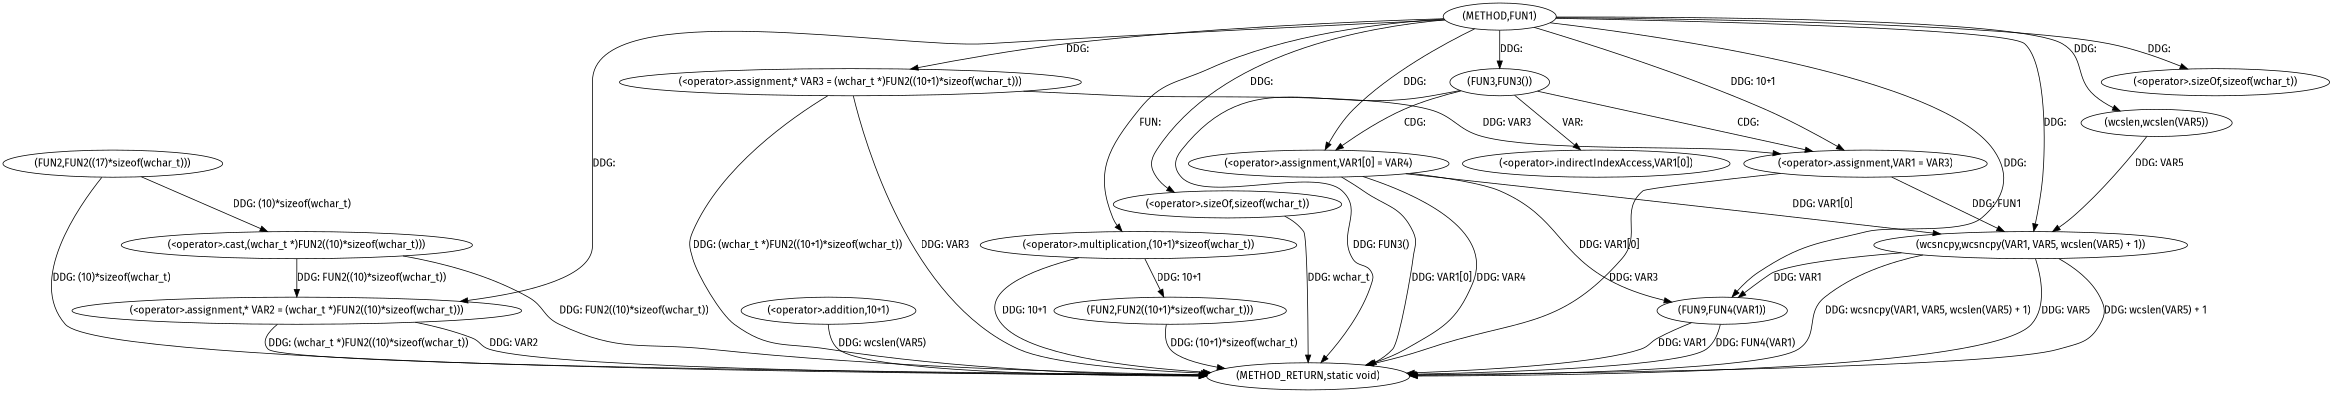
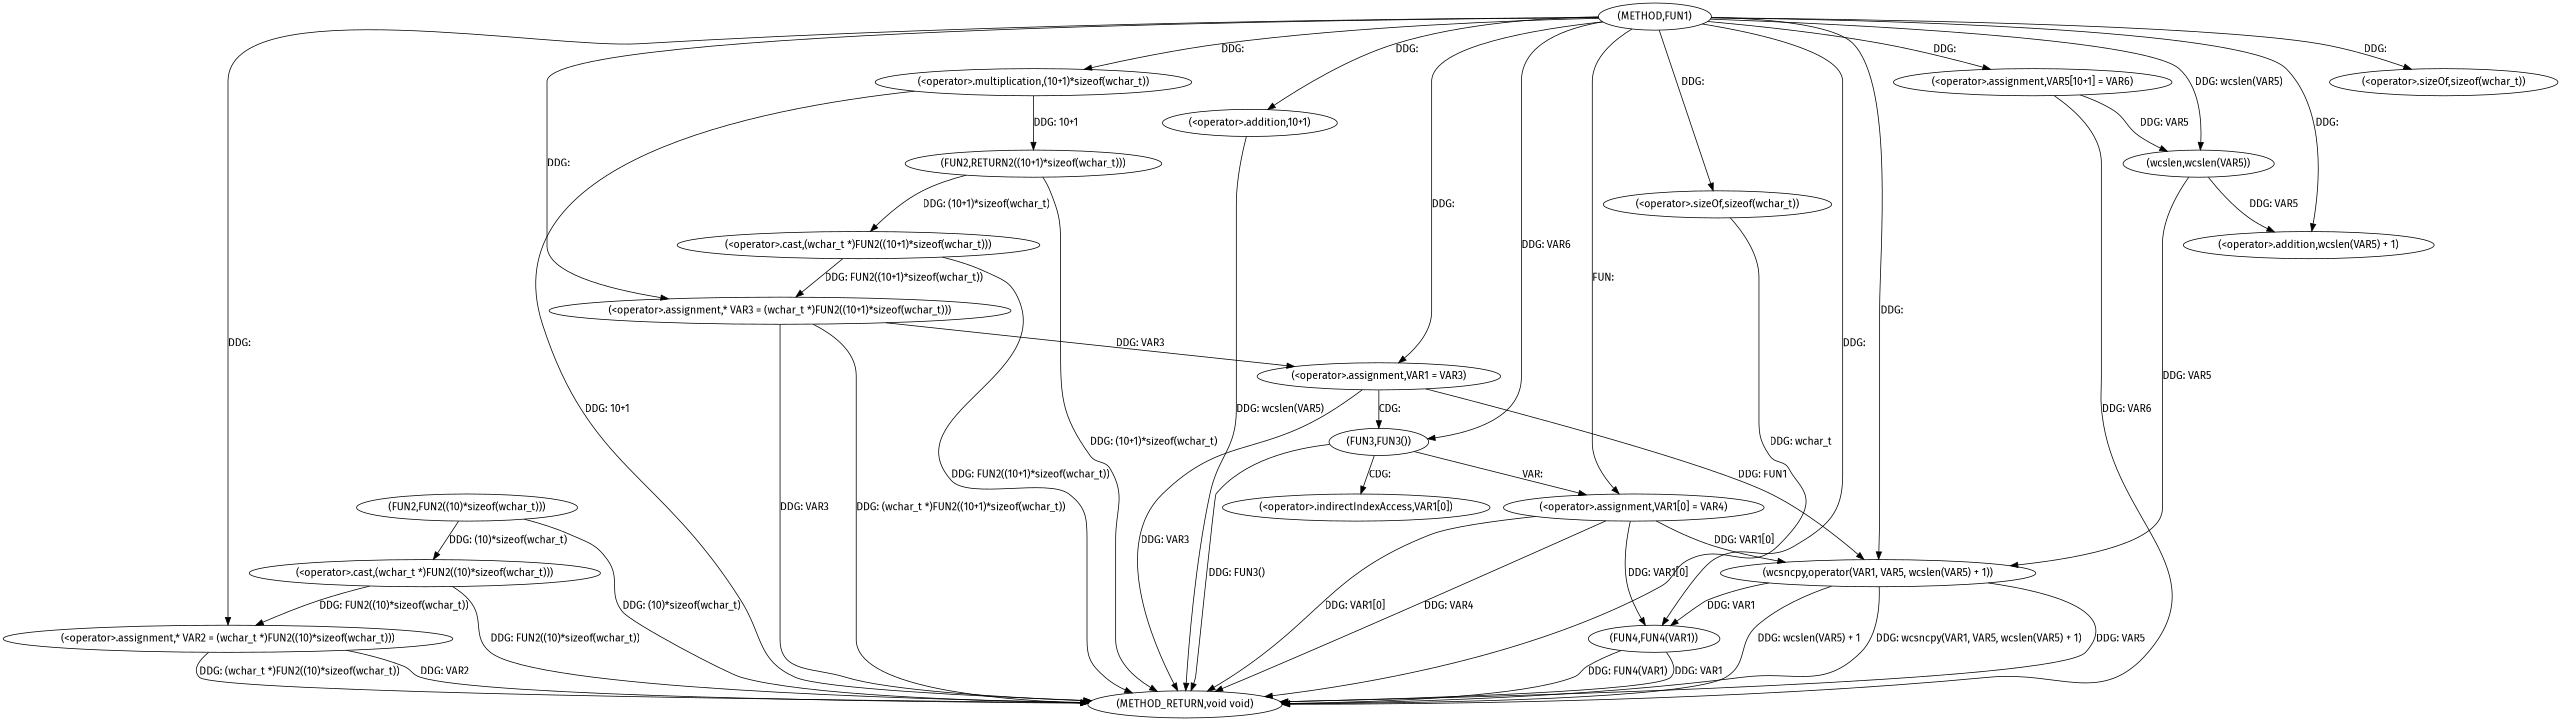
edge "(METHOD,FUN1)" -> "(<operator>.addition,10+1)": added, label "DDG:"
edge "(METHOD,FUN1)" -> "(FUN3,FUN3())": label "DDG: " -> "DDG: VAR6"
edge "(METHOD,FUN1)" -> "(wcslen,wcslen(VAR5))": label "DDG: " -> "DDG: wcslen(VAR5)"
edge "(METHOD,FUN1)" -> "(<operator>.assignment,VAR1[0] = VAR4)": label "DDG: " -> "FUN: "
edge "(METHOD,FUN1)" -> "(<operator>.assignment,VAR1 = VAR3)": label "DDG: 10+1" -> "DDG: "
node "(<operator>.assignment,VAR5[10+1] = VAR6)": added
edge "(FUN3,FUN3())" -> "(<operator>.assignment,VAR1 = VAR3)": reversed
edge "(METHOD,FUN1)" -> "(<operator>.multiplication,(10+1)*sizeof(wchar_t))": label "FUN: " -> "DDG: "
edge "(FUN3,FUN3())" -> "(<operator>.assignment,VAR1[0] = VAR4)": label "CDG: " -> "VAR: "
edge "(FUN3,FUN3())" -> "(<operator>.indirectIndexAccess,VAR1[0])": label "VAR: " -> "CDG: "
node "(FUN2,FUN2((17)*sizeof(wchar_t)))": label "(FUN2,FUN2((17)*sizeof(wchar_t)))" -> "(FUN2,FUN2((10)*sizeof(wchar_t)))"
node "(<operator>.cast,(wchar_t *)FUN2((10+1)*sizeof(wchar_t)))": added
node "(wcsncpy,wcsncpy(VAR1, VAR5, wcslen(VAR5) + 1))": label "(wcsncpy,wcsncpy(VAR1, VAR5, wcslen(VAR5) + 1))" -> "(wcsncpy,operator(VAR1, VAR5, wcslen(VAR5) + 1))"
node "(<operator>.addition,wcslen(VAR5) + 1)": added
node "(FUN2,FUN2((10+1)*sizeof(wchar_t)))": label "(FUN2,FUN2((10+1)*sizeof(wchar_t)))" -> "(FUN2,RETURN2((10+1)*sizeof(wchar_t)))"
node "(FUN9,FUN4(VAR1))": label "(FUN9,FUN4(VAR1))" -> "(FUN4,FUN4(VAR1))"
node "(METHOD_RETURN,static void)": label "(METHOD_RETURN,static void)" -> "(METHOD_RETURN,void void)"
